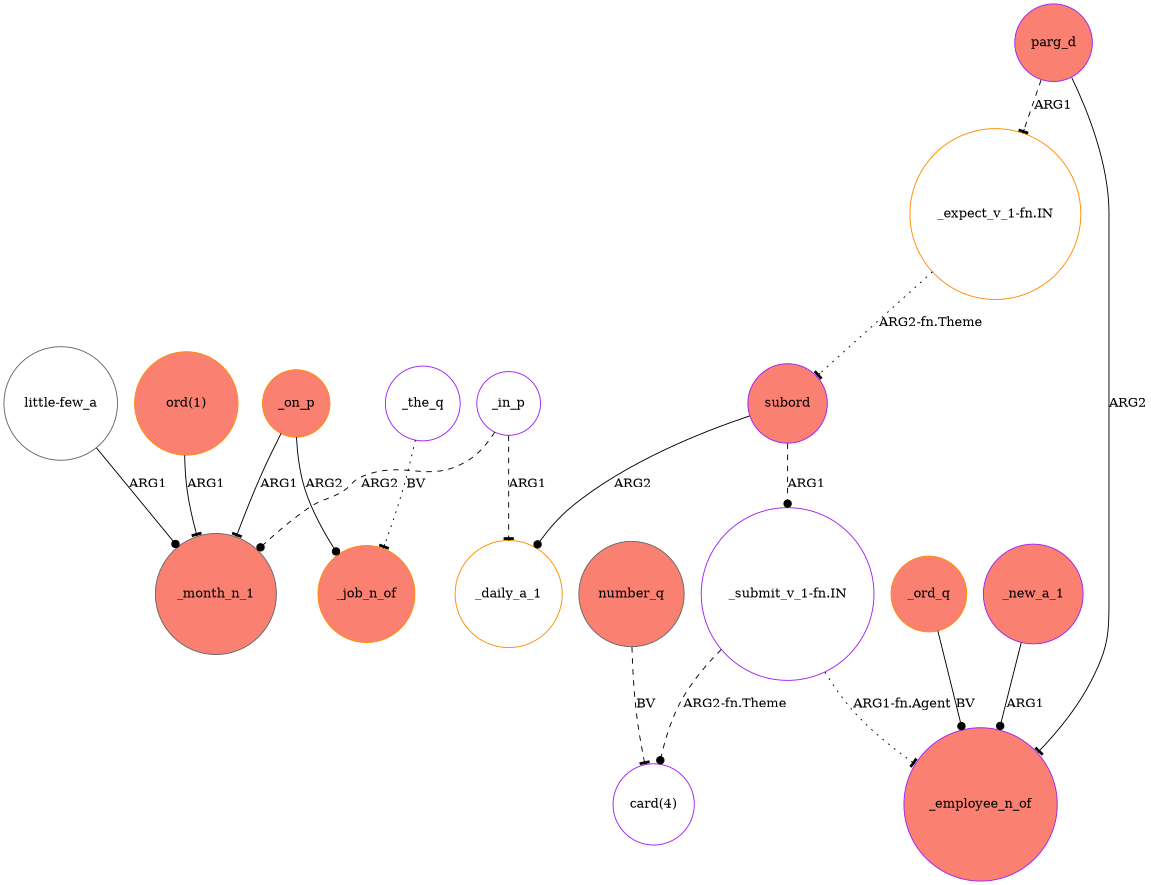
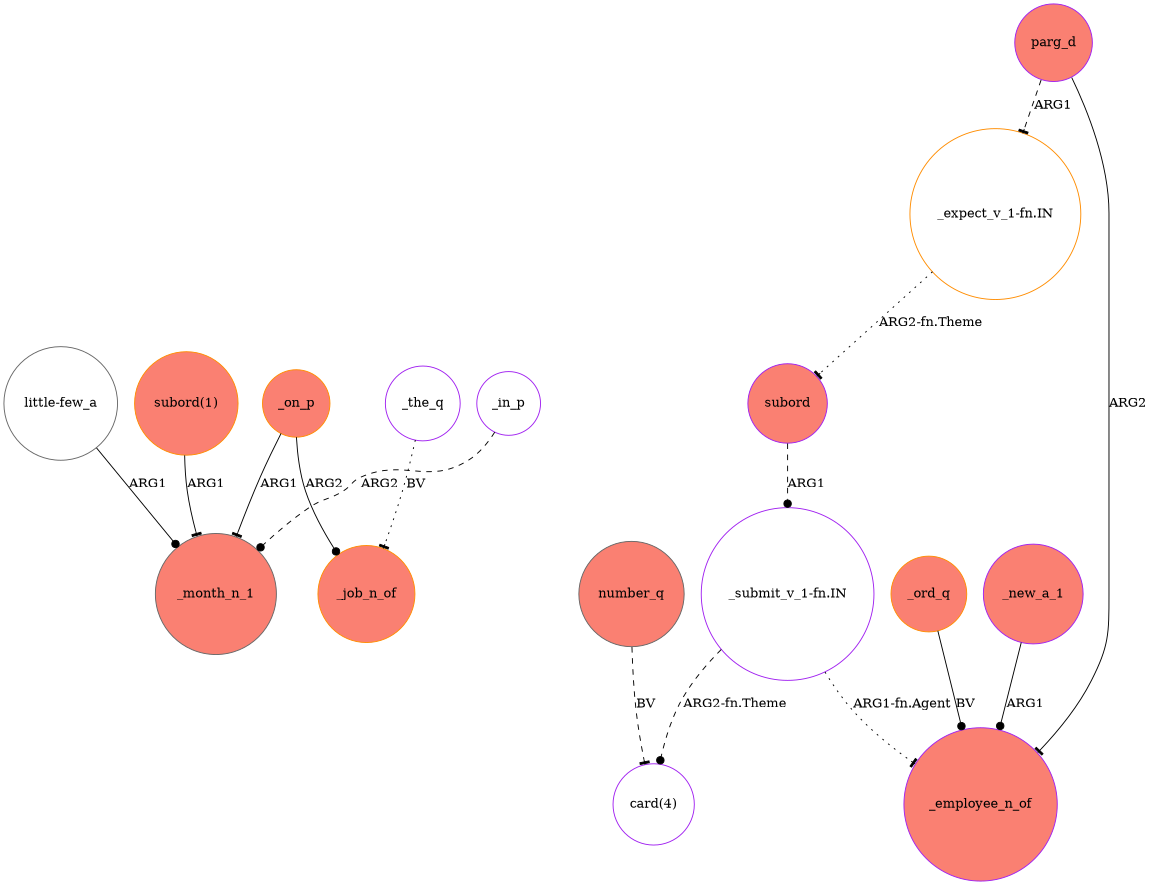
node "ord(1)": label "ord(1)" -> "subord(1)"
node "_daily_a_1": removed
